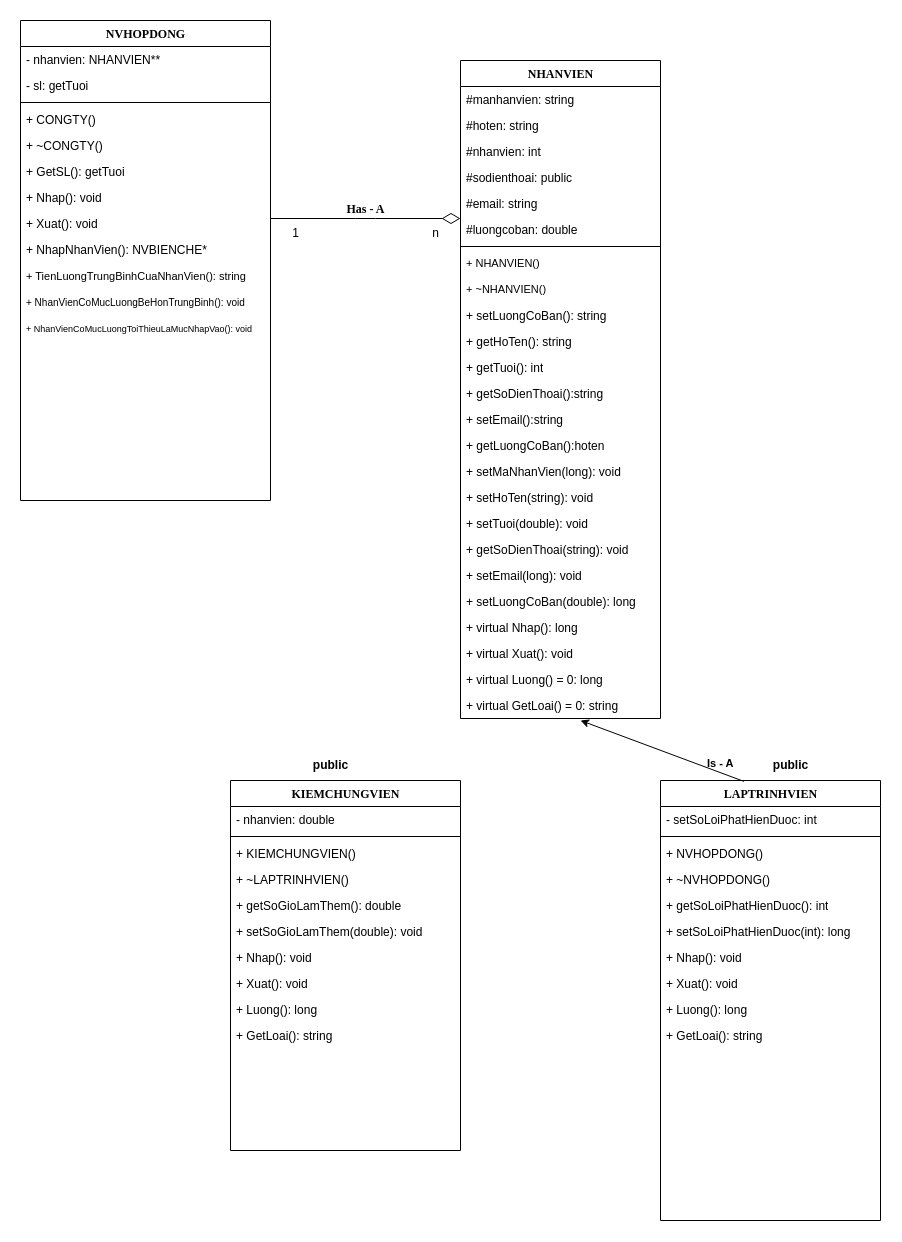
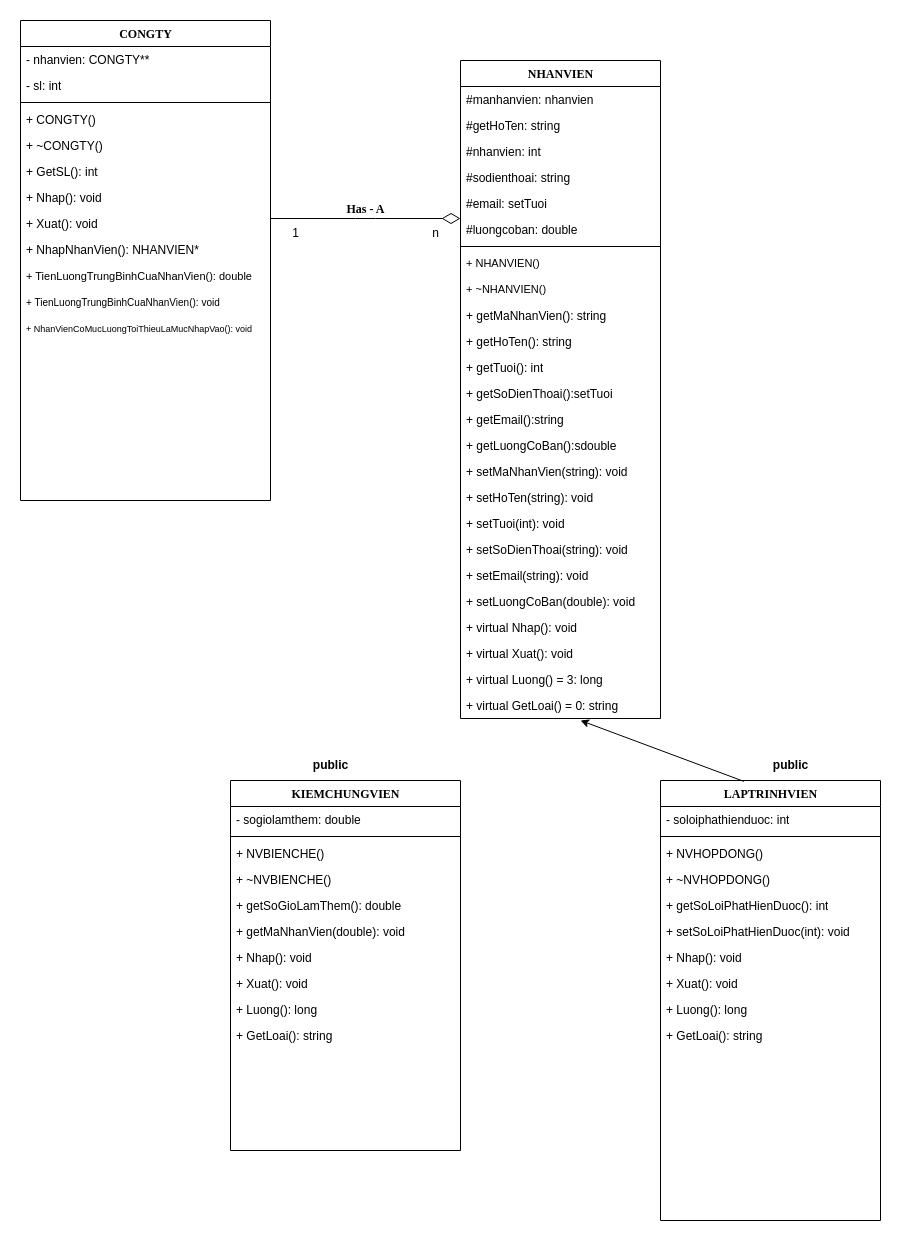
node "NVHOPDONG": label "NVHOPDONG" -> "CONGTY"
node "- nhanvien: NHANVIEN**": label "- nhanvien: NHANVIEN**" -> "- nhanvien: CONGTY**"
node "- sl: getTuoi": label "- sl: getTuoi" -> "- sl: int"
node "#manhanvien: string": label "#manhanvien: string" -> "#manhanvien: nhanvien"
node "#hoten: string": label "#hoten: string" -> "#getHoTen: string"
node "+ GetSL(): getTuoi": label "+ GetSL(): getTuoi" -> "+ GetSL(): int"
node "#sodienthoai: public": label "#sodienthoai: public" -> "#sodienthoai: string"
node "#email: string": label "#email: string" -> "#email: setTuoi"
node "+ NhapNhanVien(): NVBIENCHE*": label "+ NhapNhanVien(): NVBIENCHE*" -> "+ NhapNhanVien(): NHANVIEN*"
node "+ TienLuongTrungBinhCuaNhanVien(): string": label "+ TienLuongTrungBinhCuaNhanVien(): string" -> "+ TienLuongTrungBinhCuaNhanVien(): double"
node "+ NhanVienCoMucLuongBeHonTrungBinh(): void": label "+ NhanVienCoMucLuongBeHonTrungBinh(): void" -> "+ TienLuongTrungBinhCuaNhanVien(): void"
node "+ setLuongCoBan(): string": label "+ setLuongCoBan(): string" -> "+ getMaNhanVien(): string"
node "+ getSoDienThoai():string": label "+ getSoDienThoai():string" -> "+ getSoDienThoai():setTuoi"
node "+ setEmail():string": label "+ setEmail():string" -> "+ getEmail():string"
node "+ getLuongCoBan():hoten": label "+ getLuongCoBan():hoten" -> "+ getLuongCoBan():sdouble"
node "+ setMaNhanVien(long): void": label "+ setMaNhanVien(long): void" -> "+ setMaNhanVien(string): void"
node "+ setTuoi(double): void": label "+ setTuoi(double): void" -> "+ setTuoi(int): void"
node "+ getSoDienThoai(string): void": label "+ getSoDienThoai(string): void" -> "+ setSoDienThoai(string): void"
node "+ setEmail(long): void": label "+ setEmail(long): void" -> "+ setEmail(string): void"
node "+ setLuongCoBan(double): long": label "+ setLuongCoBan(double): long" -> "+ setLuongCoBan(double): void"
node "+ virtual Nhap(): long": label "+ virtual Nhap(): long" -> "+ virtual Nhap(): void"
node "+ virtual Luong() = 0: long": label "+ virtual Luong() = 0: long" -> "+ virtual Luong() = 3: long"
node "Is - A": removed
node "- nhanvien: double": label "- nhanvien: double" -> "- sogiolamthem: double"
node "- setSoLoiPhatHienDuoc: int": label "- setSoLoiPhatHienDuoc: int" -> "- soloiphathienduoc: int"
node "+ KIEMCHUNGVIEN()": label "+ KIEMCHUNGVIEN()" -> "+ NVBIENCHE()"
node "+ ~LAPTRINHVIEN()": label "+ ~LAPTRINHVIEN()" -> "+ ~NVBIENCHE()"
node "+ setSoGioLamThem(double): void": label "+ setSoGioLamThem(double): void" -> "+ getMaNhanVien(double): void"
node "+ setSoLoiPhatHienDuoc(int): long": label "+ setSoLoiPhatHienDuoc(int): long" -> "+ setSoLoiPhatHienDuoc(int): void"
